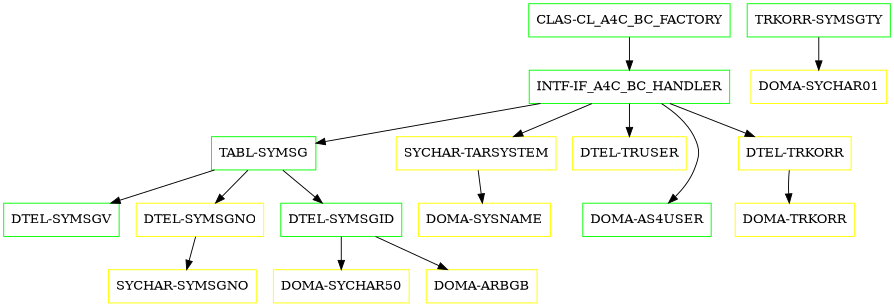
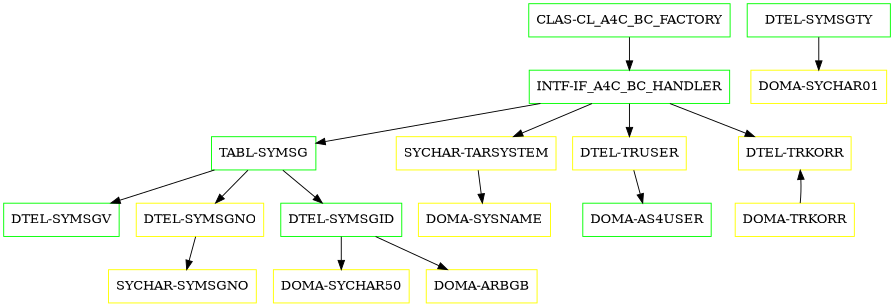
node "TRKORR-SYMSGTY": label "TRKORR-SYMSGTY" -> "DTEL-SYMSGTY"
edge "INTF-IF_A4C_BC_HANDLER" -> "DOMA-AS4USER": now "DTEL-TRUSER" -> "DOMA-AS4USER"
edge "DTEL-TRKORR" -> "DOMA-TRKORR": reversed
